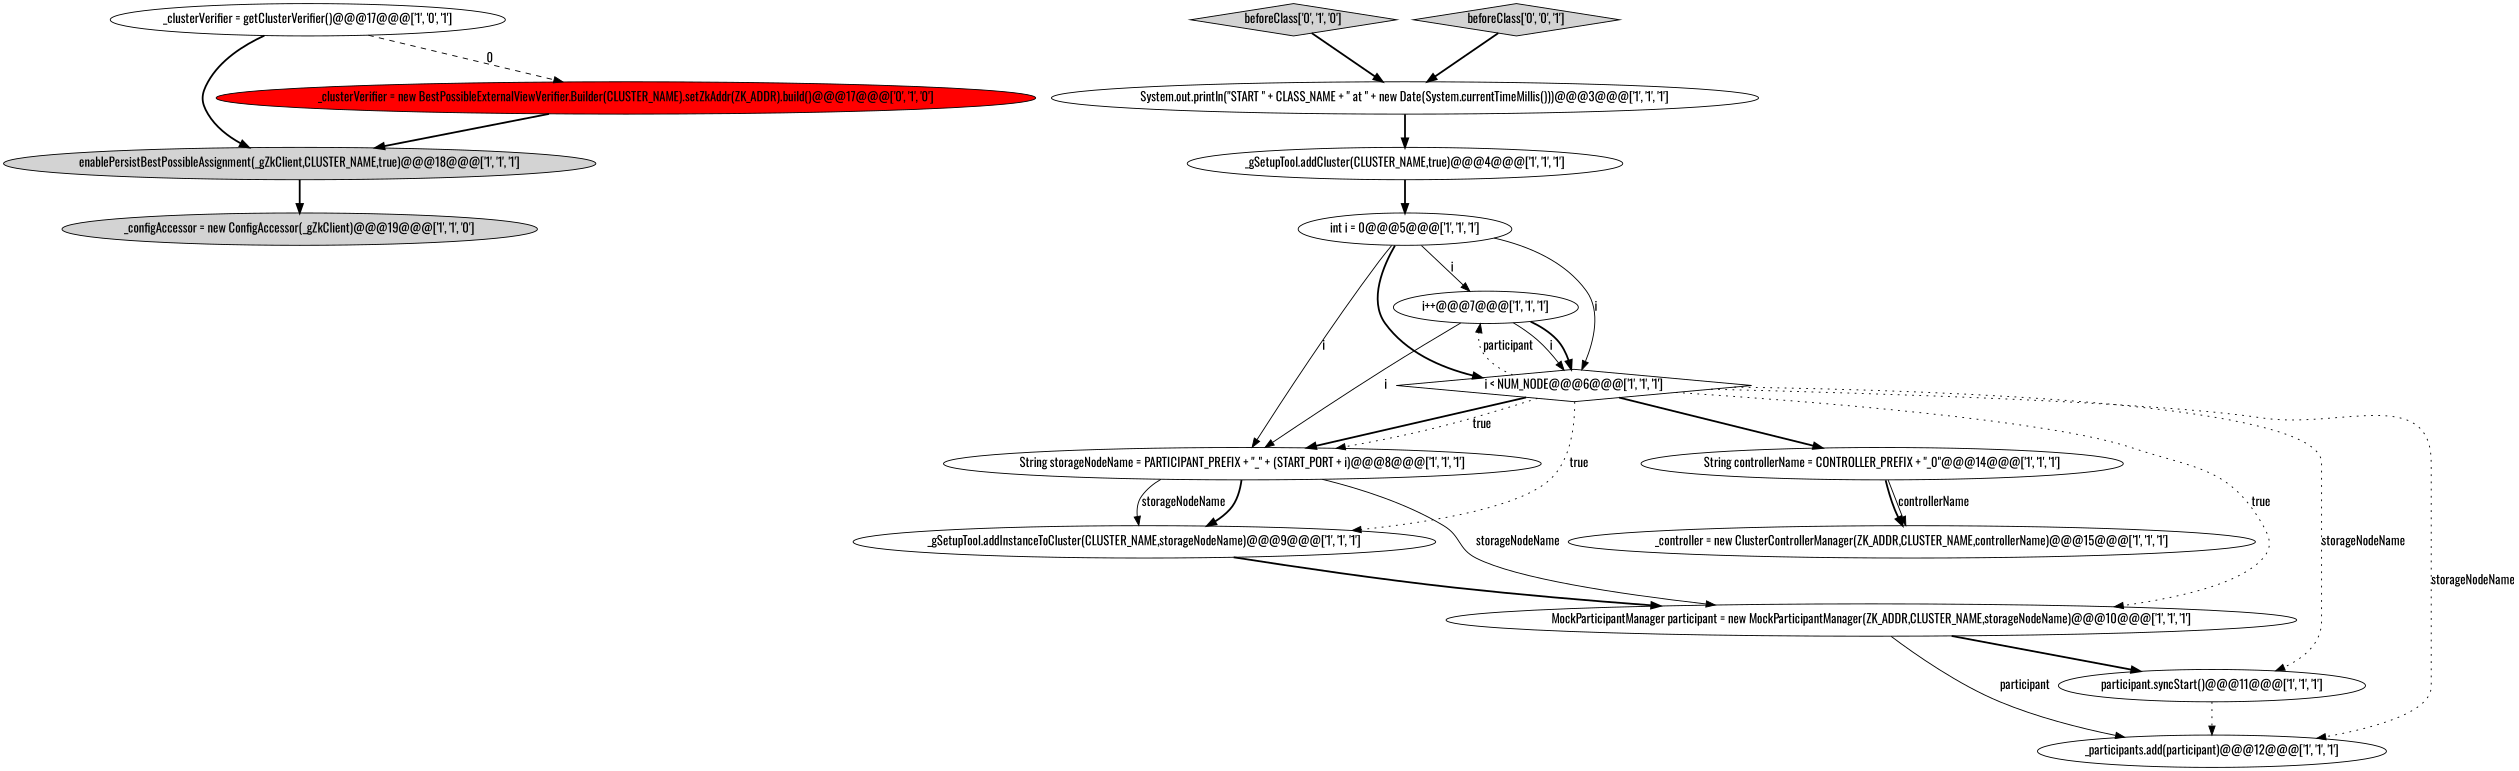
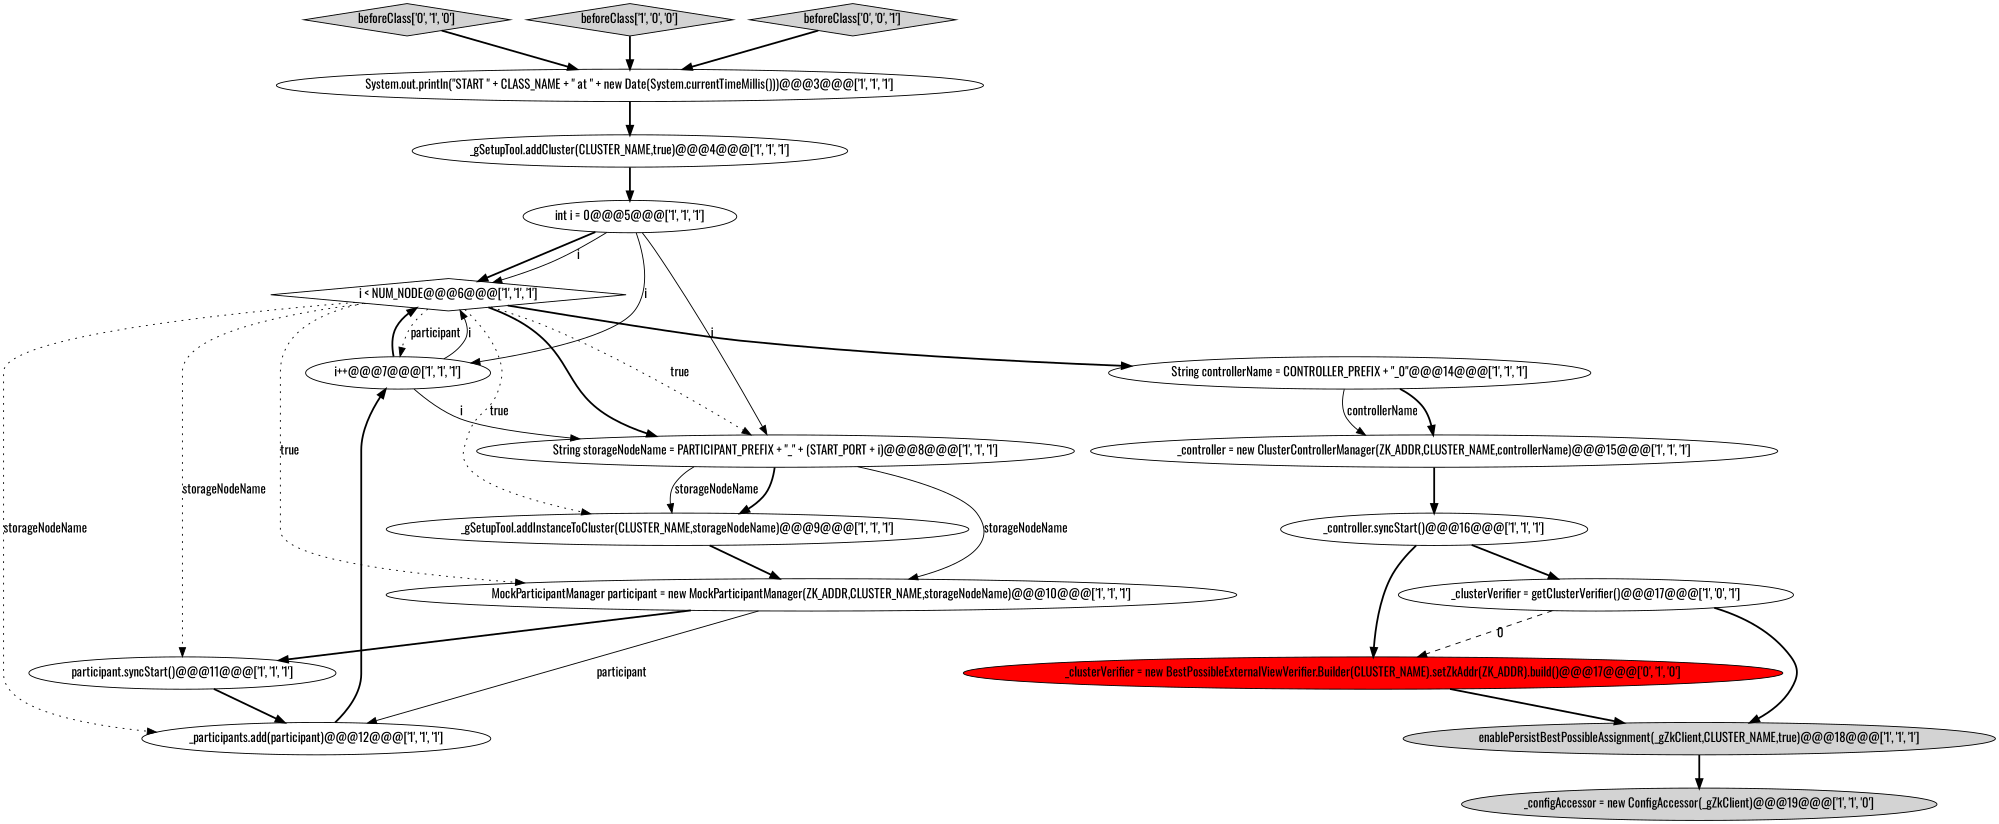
node "beforeClass['1', '0', '0']": added
node "_controller.syncStart()@@@16@@@['1', '1', '1']": added
edge "_participants.add(participant)@@@12@@@['1', '1', '1']" -> "i++@@@7@@@['1', '1', '1']": added
edge "participant.syncStart()@@@11@@@['1', '1', '1']" -> "_participants.add(participant)@@@12@@@['1', '1', '1']": style dotted -> bold
